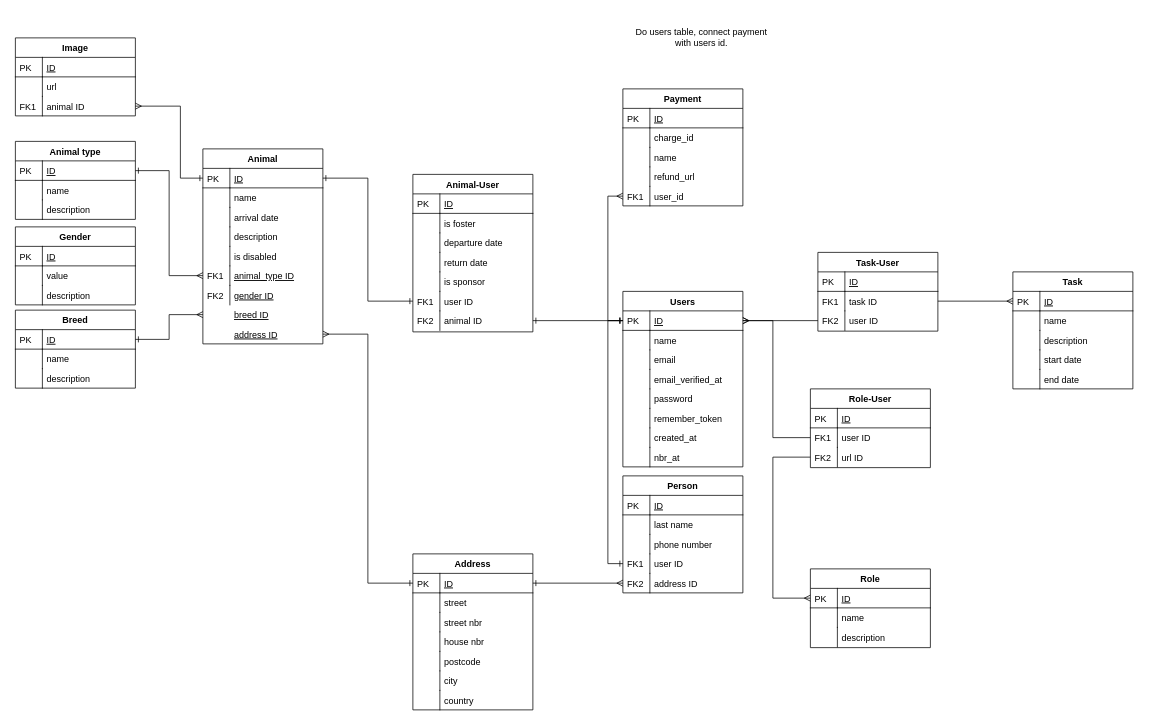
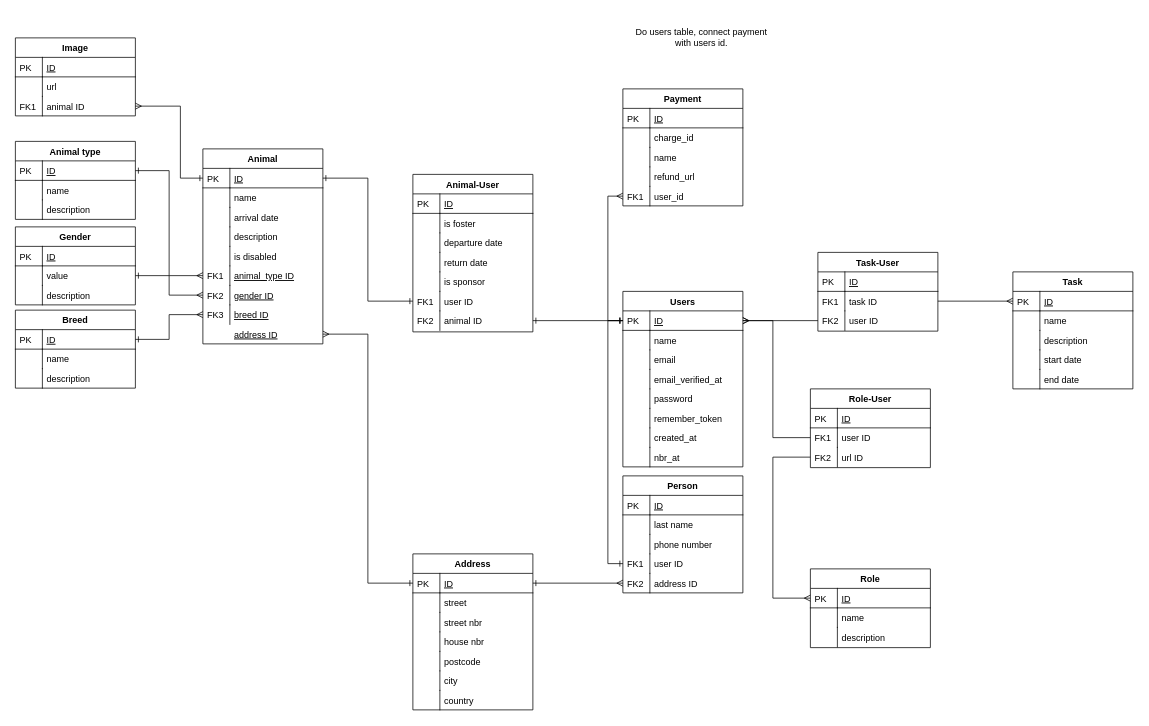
edge "value" -- "gender ID": added
node "FK3": added
